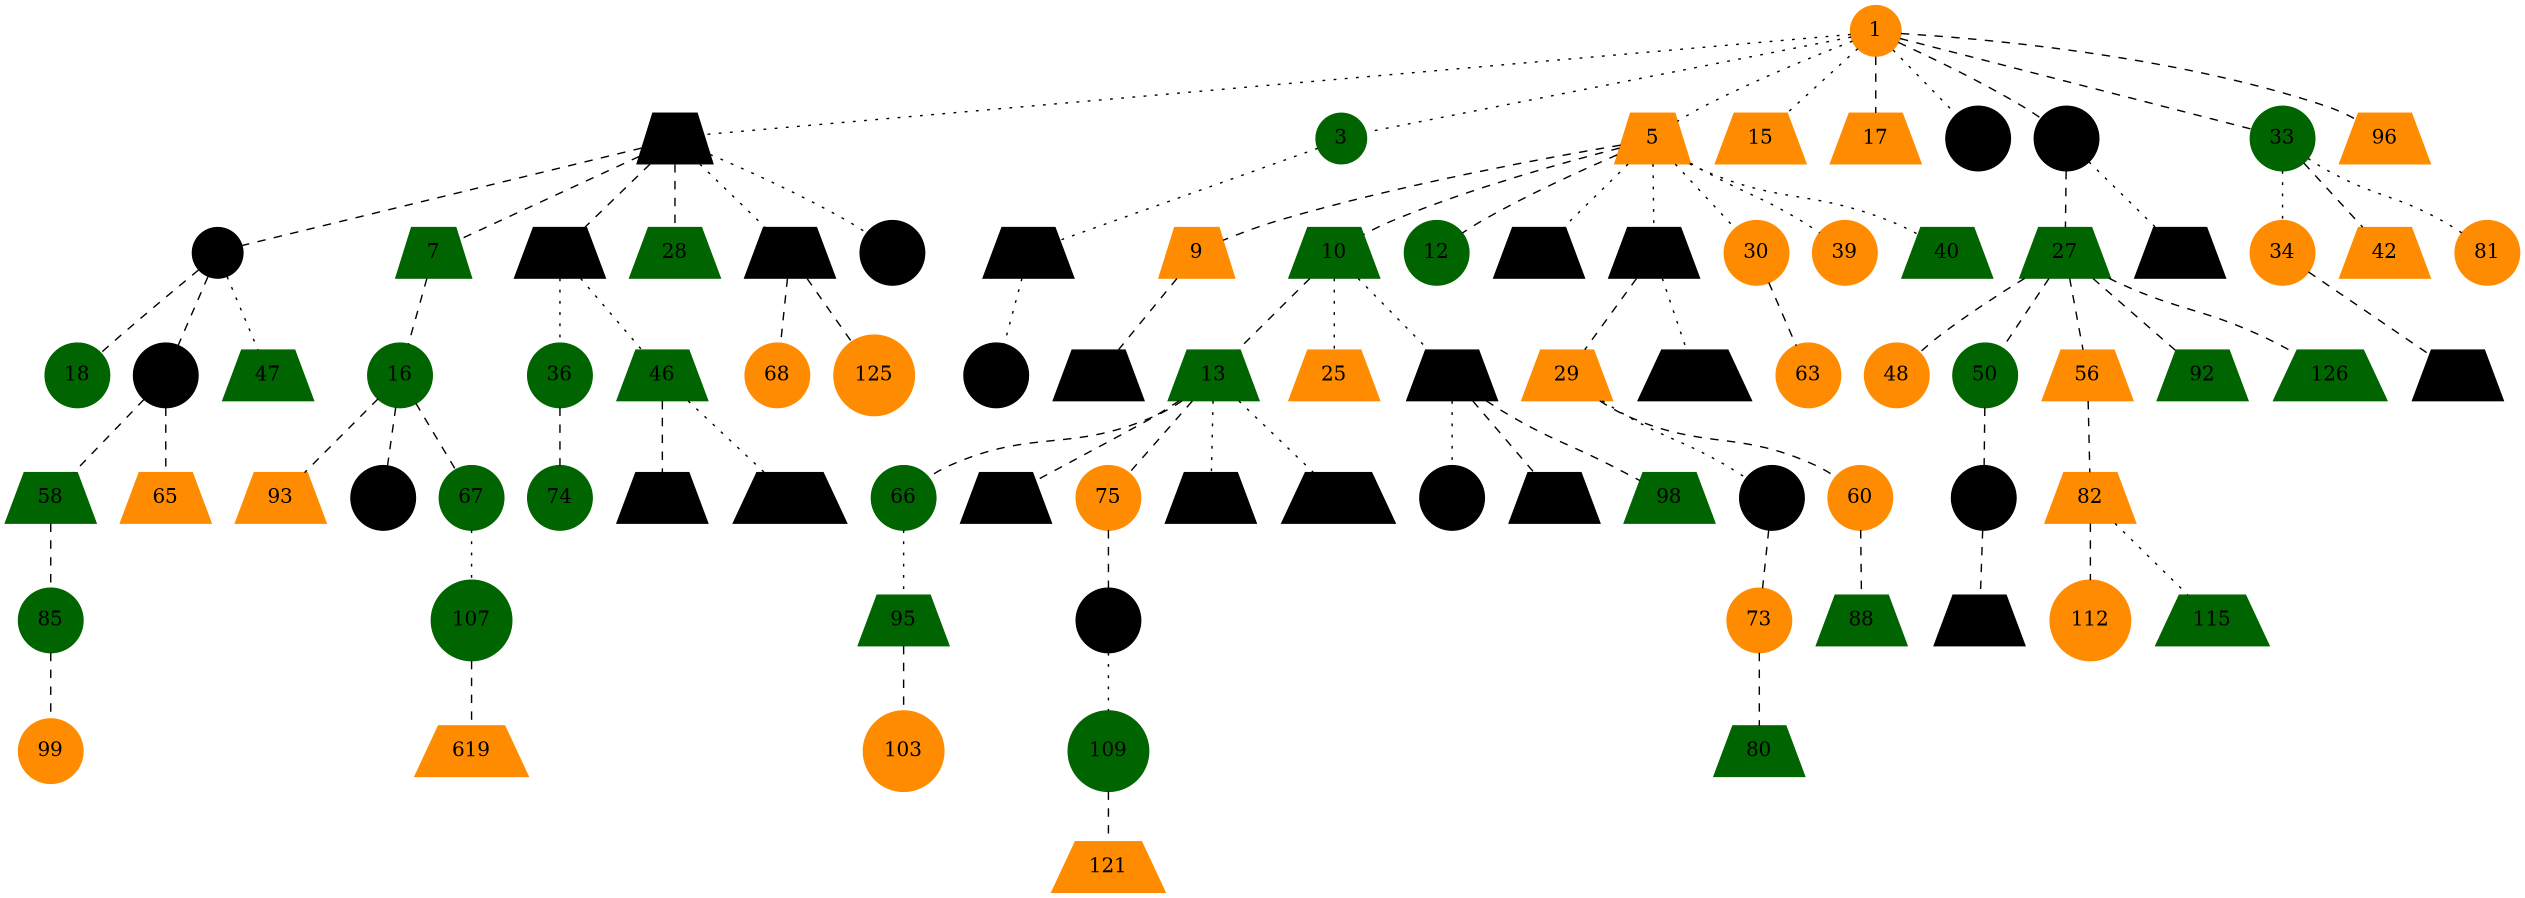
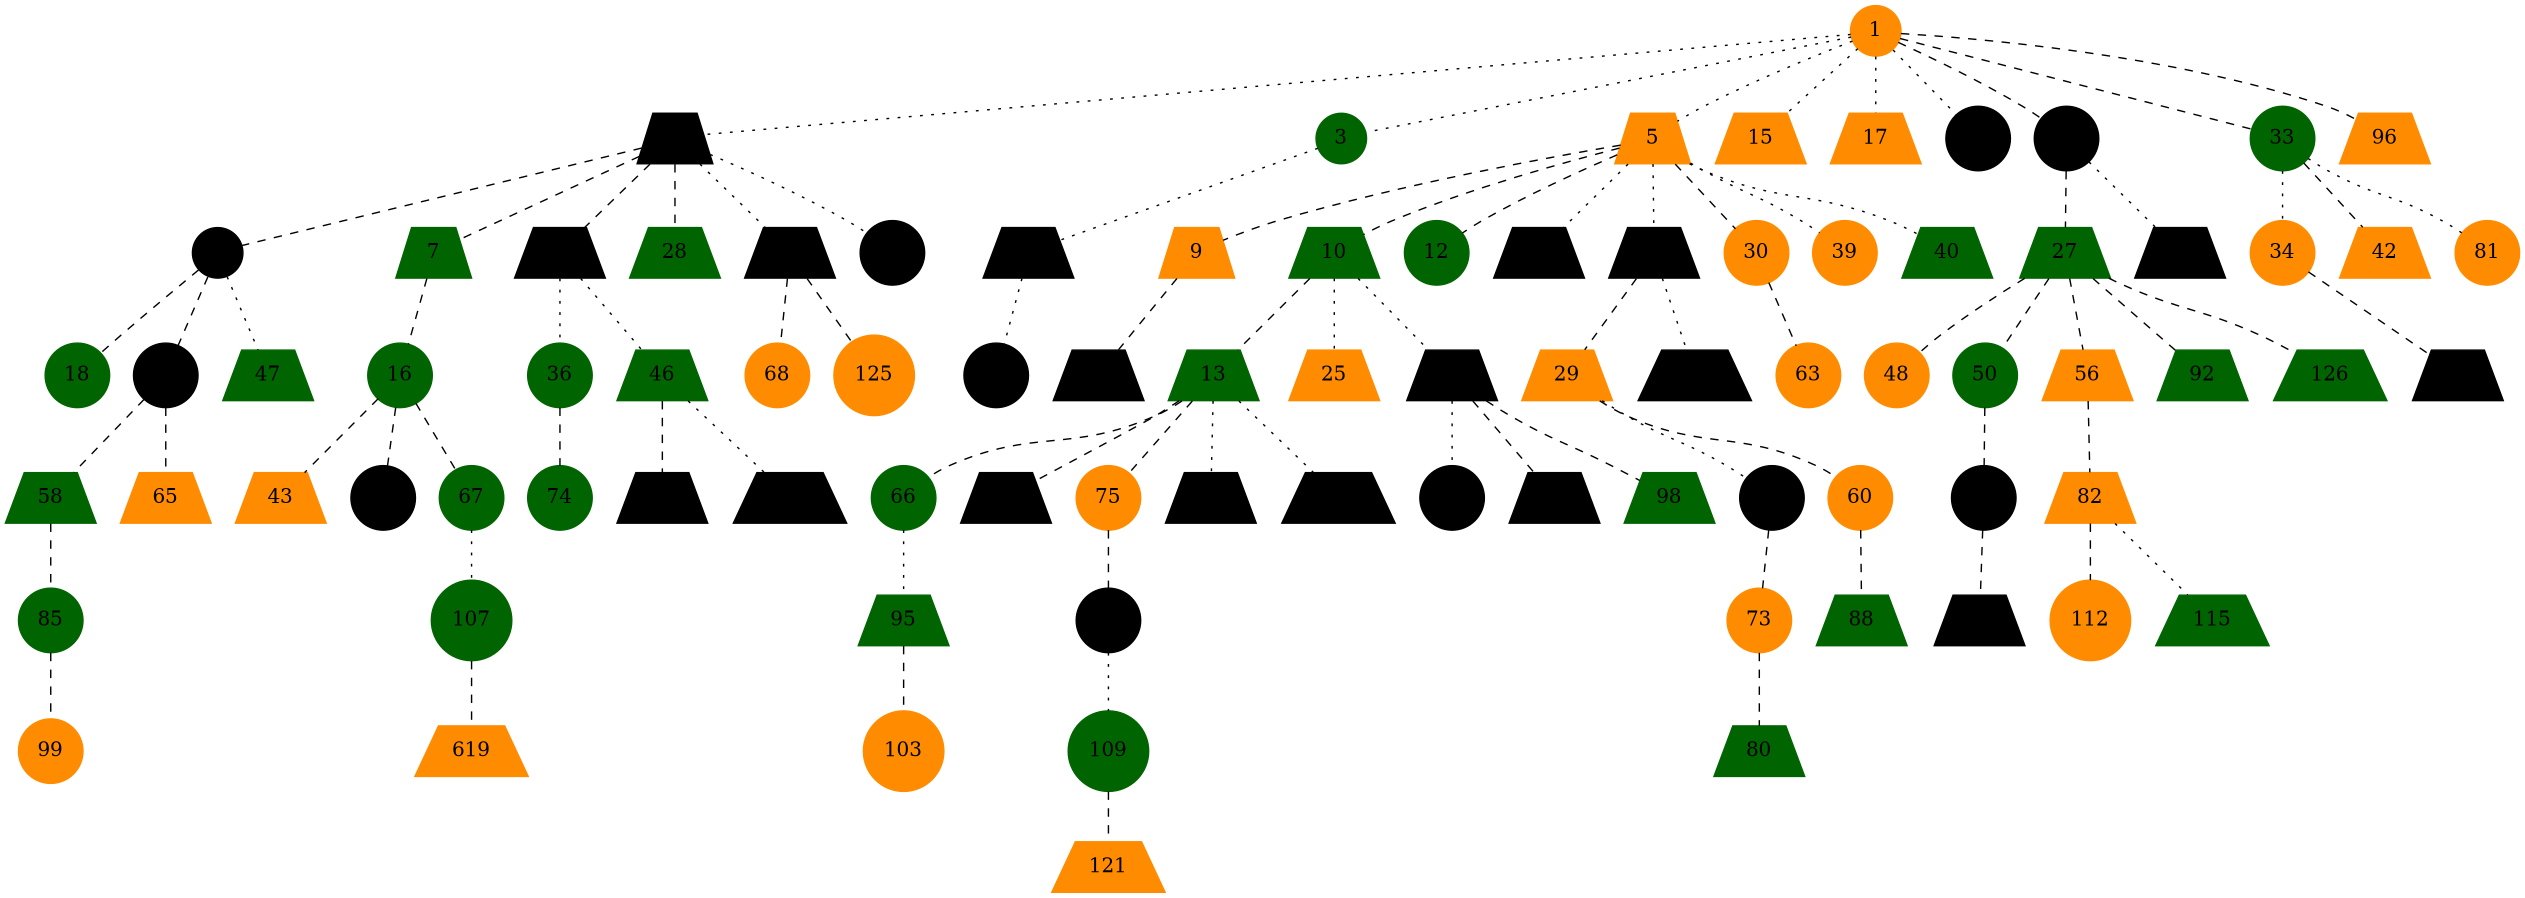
edge "1" -- "17": style dashed -> dotted
edge "5" -- "30": style dotted -> dashed
node "93": label "93" -> "43"
